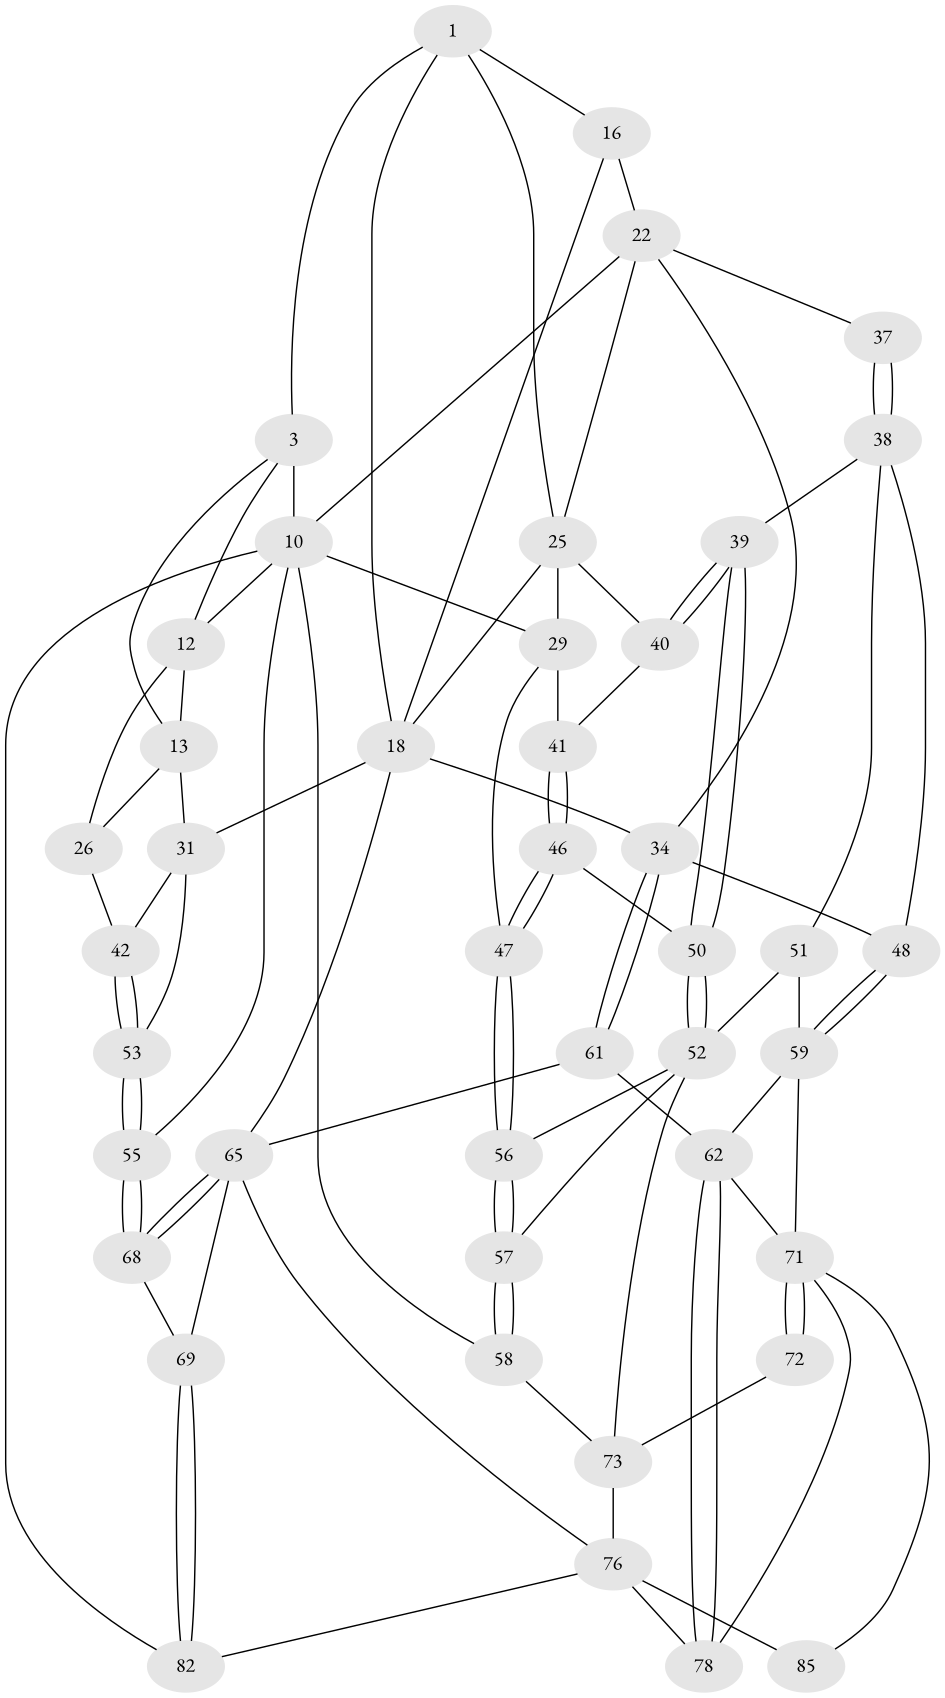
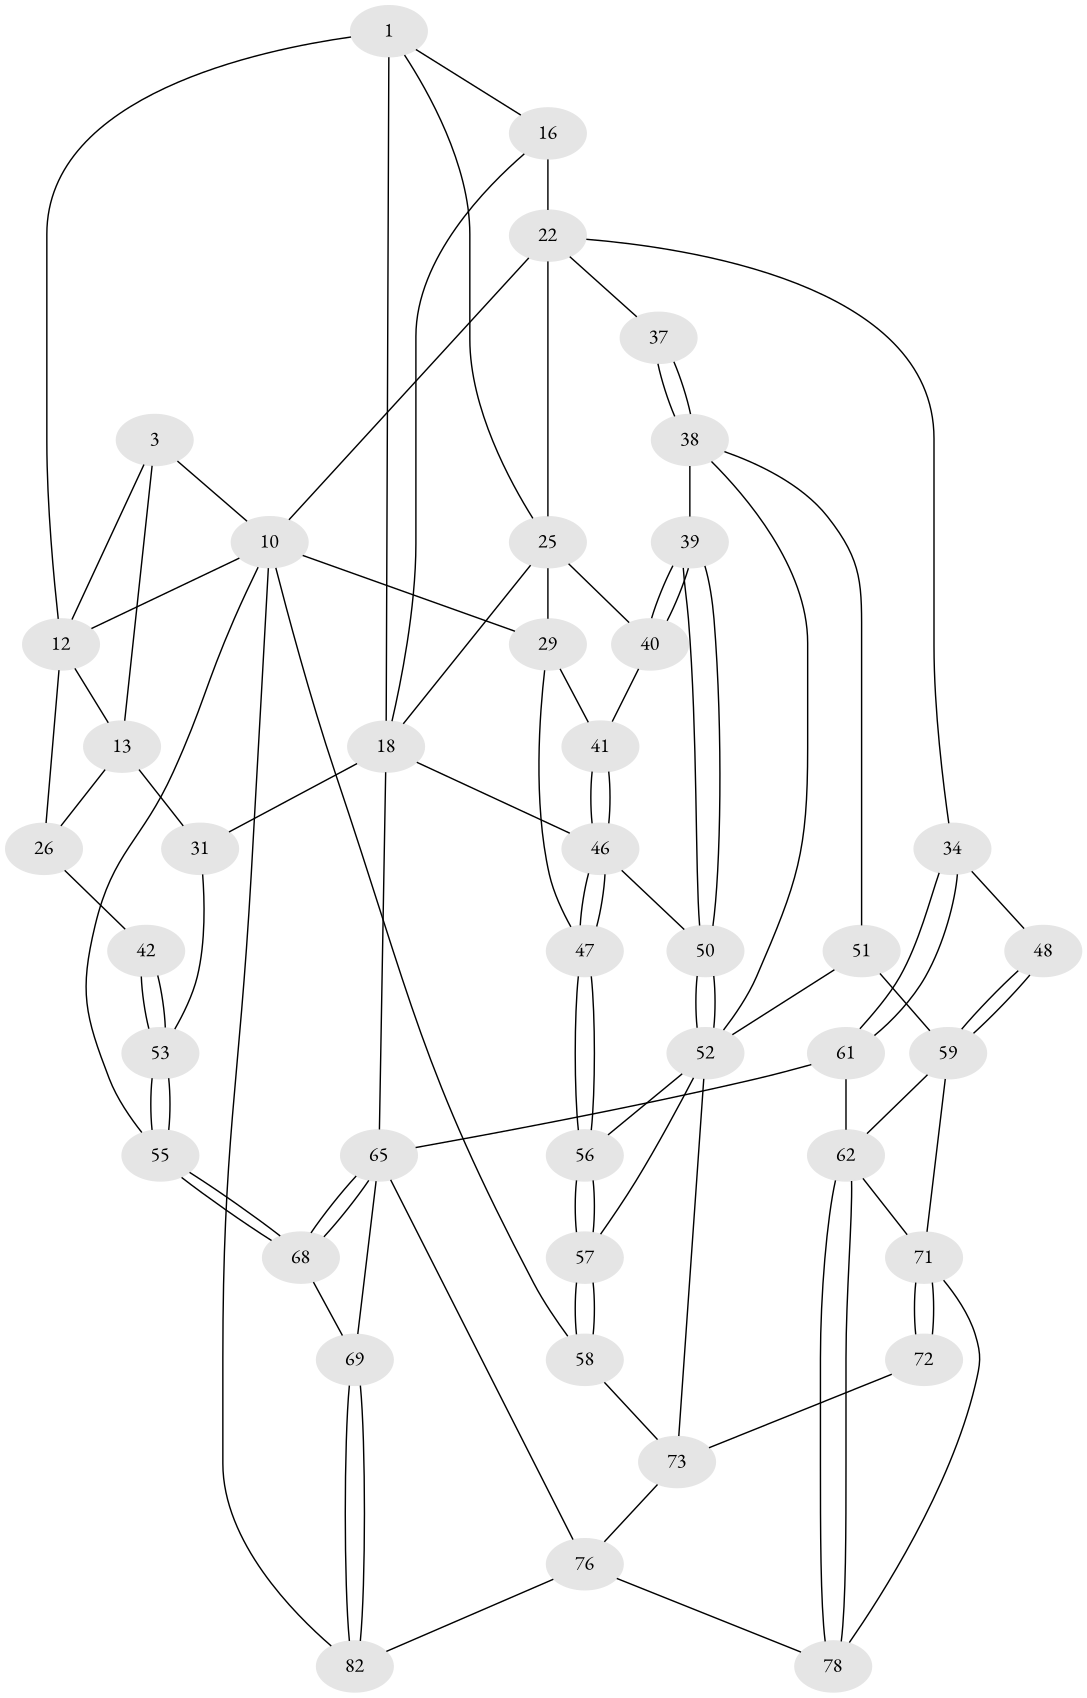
edge "1" -- "3": now "1" -- "12"
edge "38" -- "48": now "38" -- "52"
edge "18" -- "34": now "18" -- "46"
edge "31" -- "42": removed
node "85": removed
